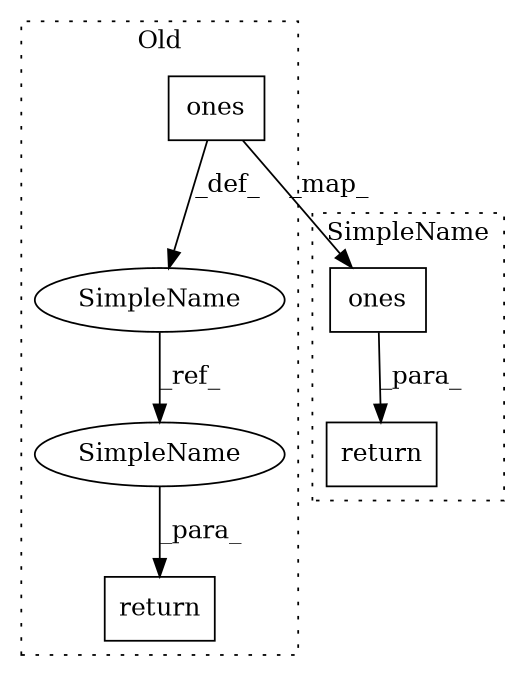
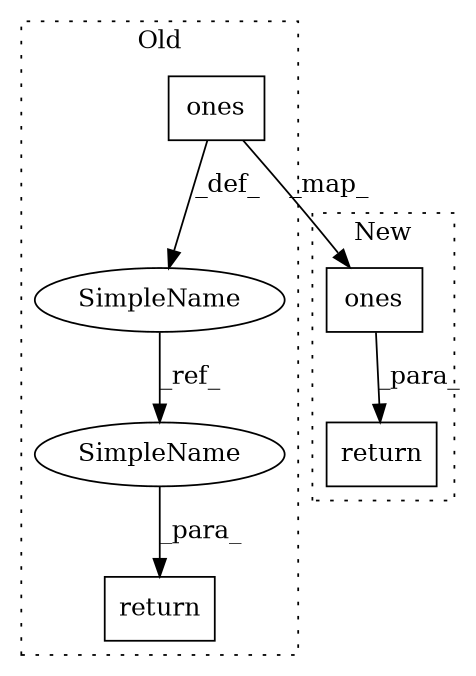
cluster "SimpleName": label "SimpleName" -> "New"
